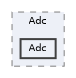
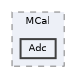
cluster "Adc": label "Adc" -> "MCal"
